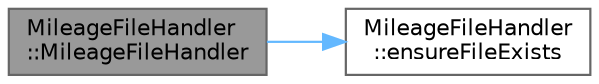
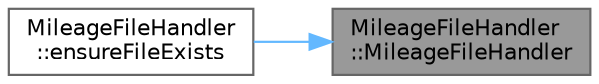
edge "MileageFileHandler ::MileageFileHandler" -> "MileageFileHandler ::ensureFileExists": reversed
